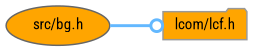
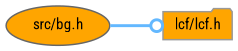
node "lcom/lcf.h": label "lcom/lcf.h" -> "lcf/lcf.h"
